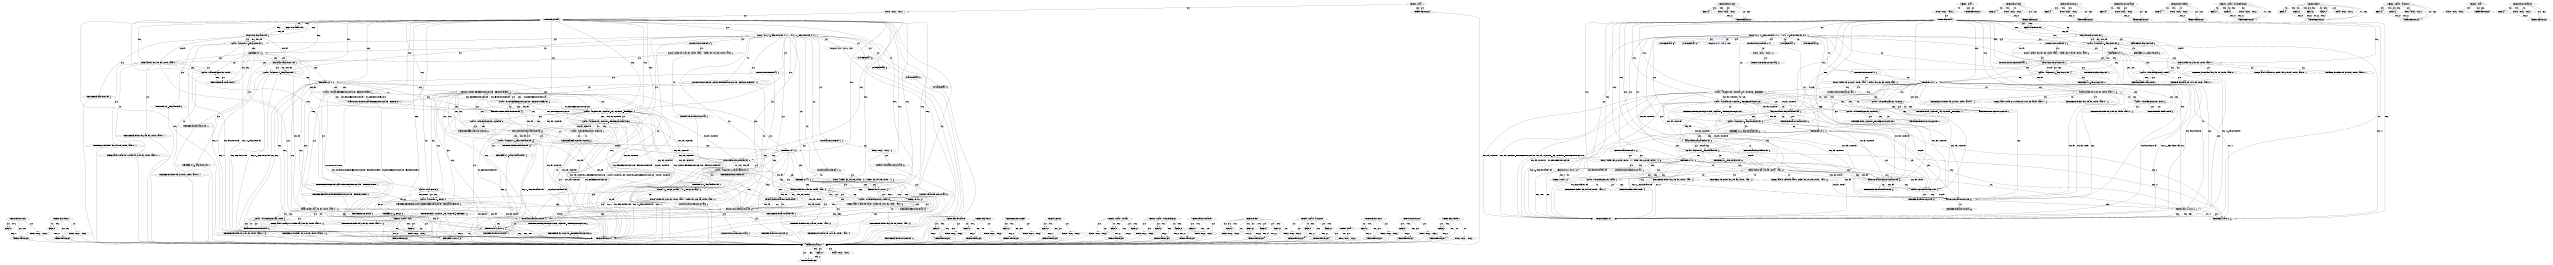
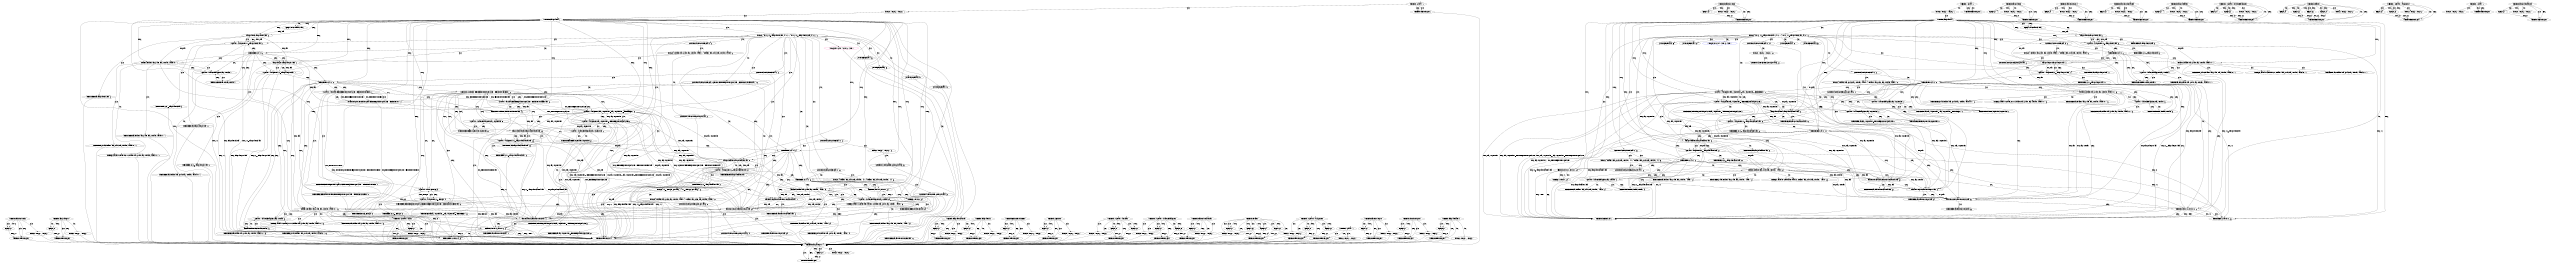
edge "(WARN_ON,WARN_ON(EFX_DEFAULT_DMAQ_SIZE < EFX_TXQ_MIN_ENT...)" -> "(<operator>.assignment,rc = -EINVAL)": now "(WARN_ON,WARN_ON(EFX_DEFAULT_DMAQ_SIZE < EFX_TXQ_MIN_ENT...)" -> "(METHOD,<operator>.minus)"
edge "(<operator>.assignment,rc = -EINVAL)" -> "(IDENTIFIER,rc,rc = -EINVAL)": label "EINVAL: " -> "AST: "
